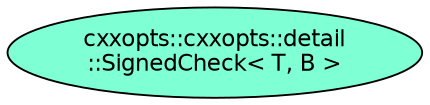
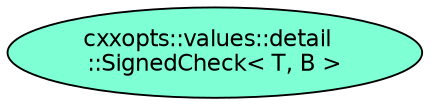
node "cxxopts::cxxopts::detail ::SignedCheck< T, B >": label "cxxopts::cxxopts::detail ::SignedCheck< T, B >" -> "cxxopts::values::detail ::SignedCheck< T, B >"
